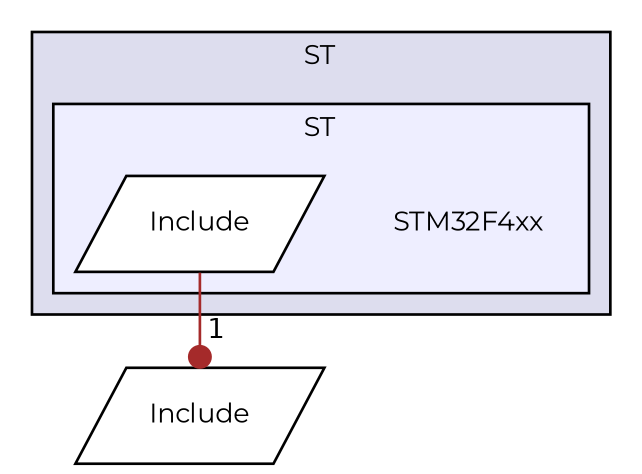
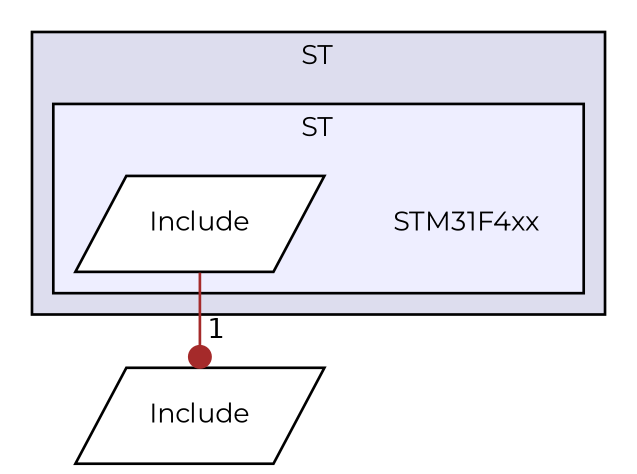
node "STM32F4xx": label "STM32F4xx" -> "STM31F4xx"
